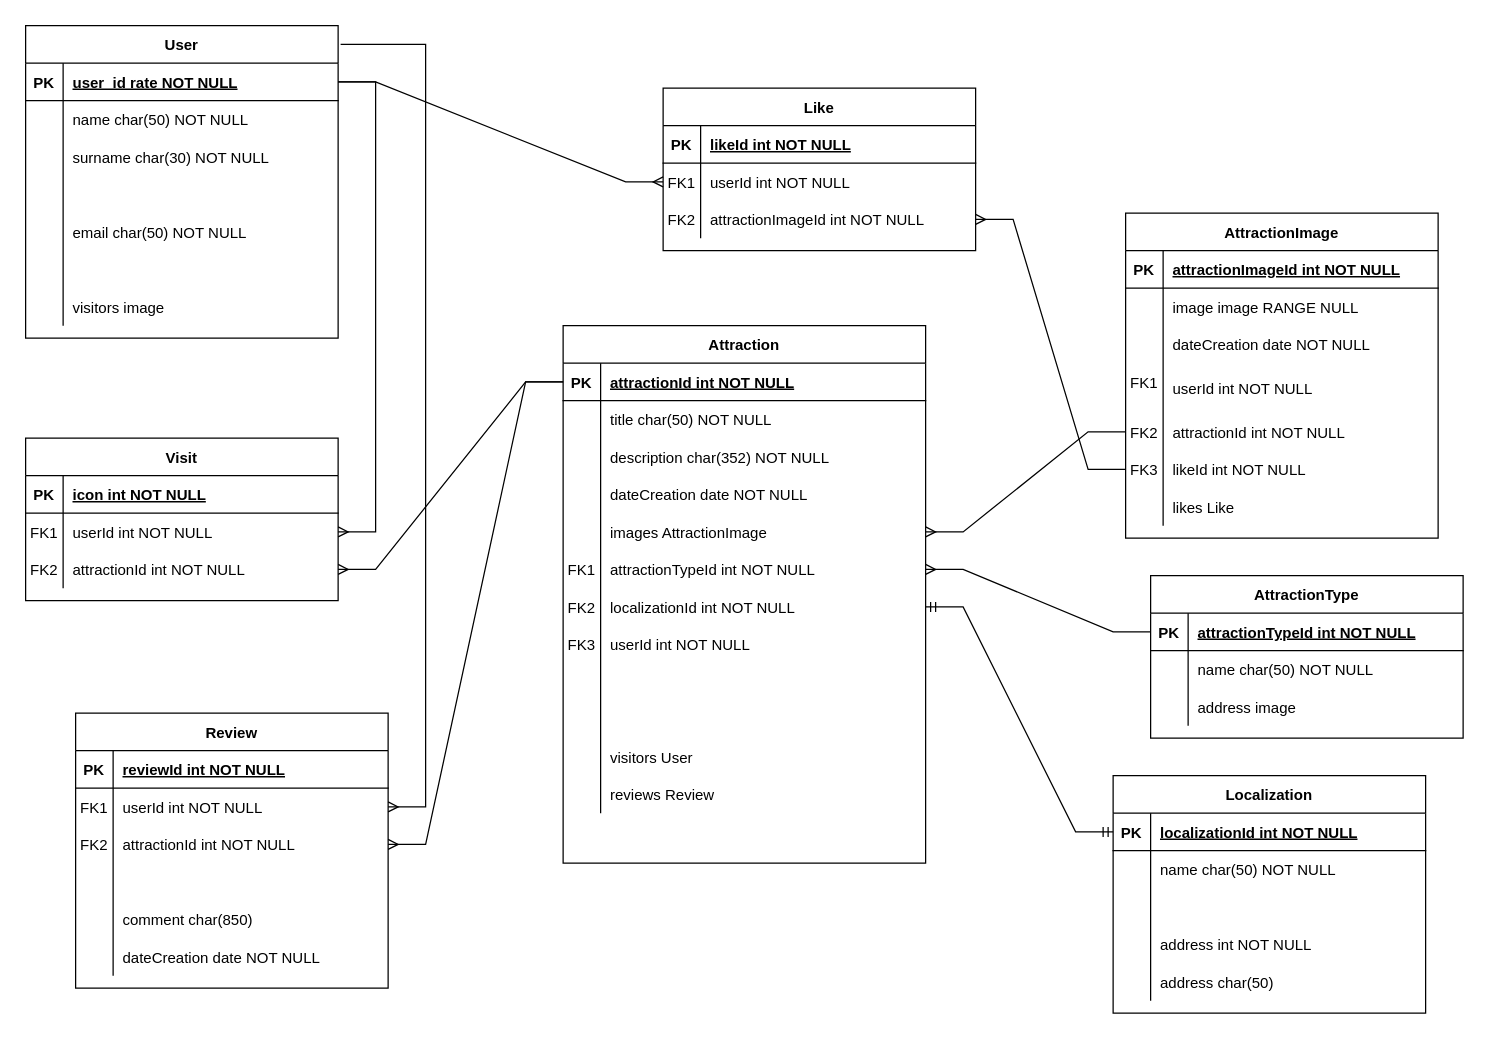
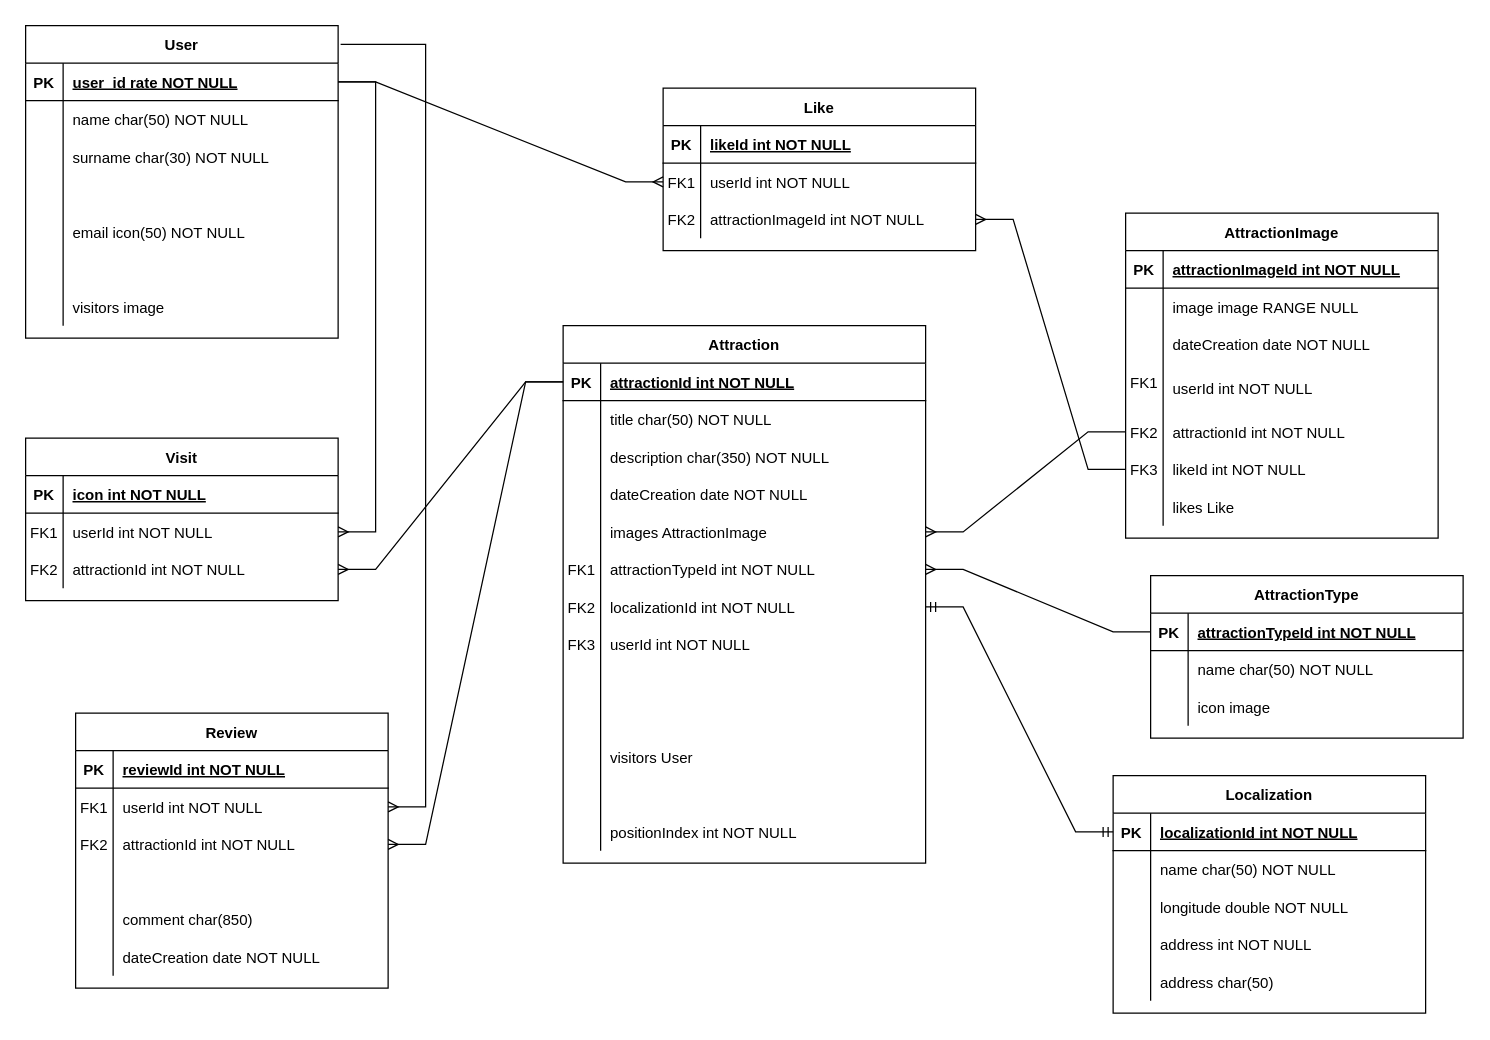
node "email char(50) NOT NULL": label "email char(50) NOT NULL" -> "email icon(50) NOT NULL"
node "description char(352) NOT NULL": label "description char(352) NOT NULL" -> "description char(350) NOT NULL"
node "address image": label "address image" -> "icon image"
node "reviews Review": removed
node "positionIndex int NOT NULL": added
node "longitude double NOT NULL": added
